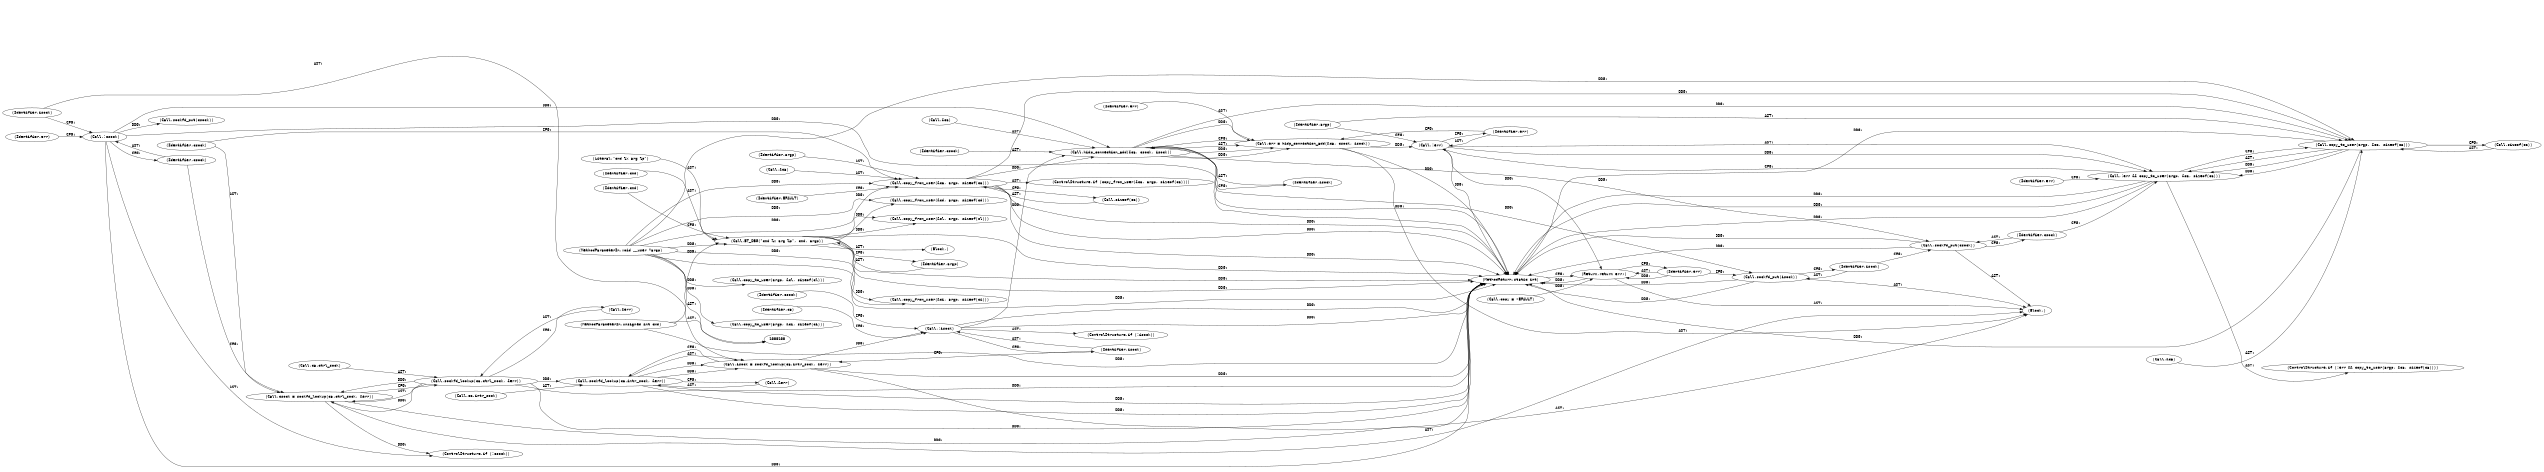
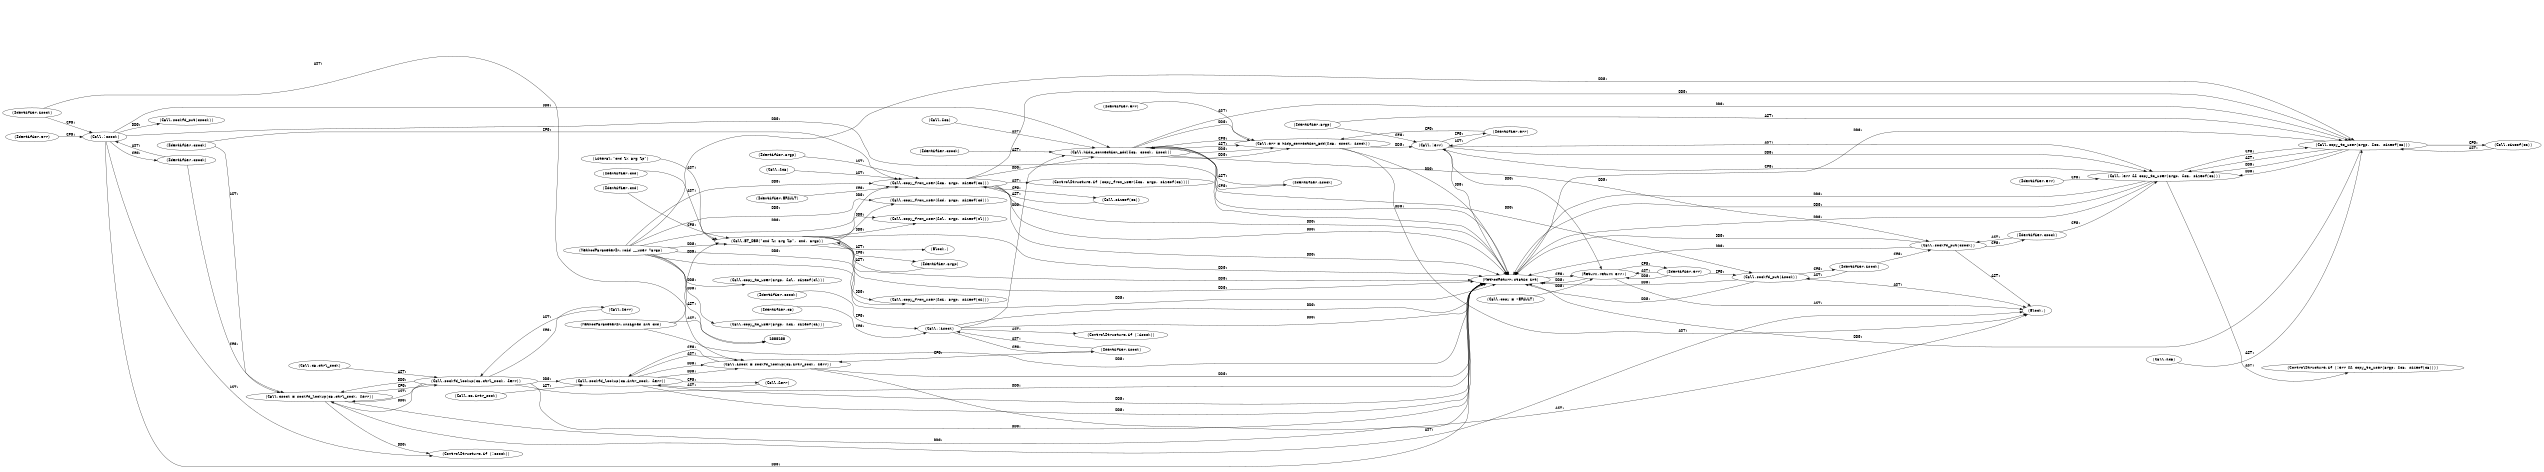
edge "(Call,isock = sockfd_lookup(ca.intr_sock, &err))" -> "(Call,!isock)": removed, label "DDG:"
